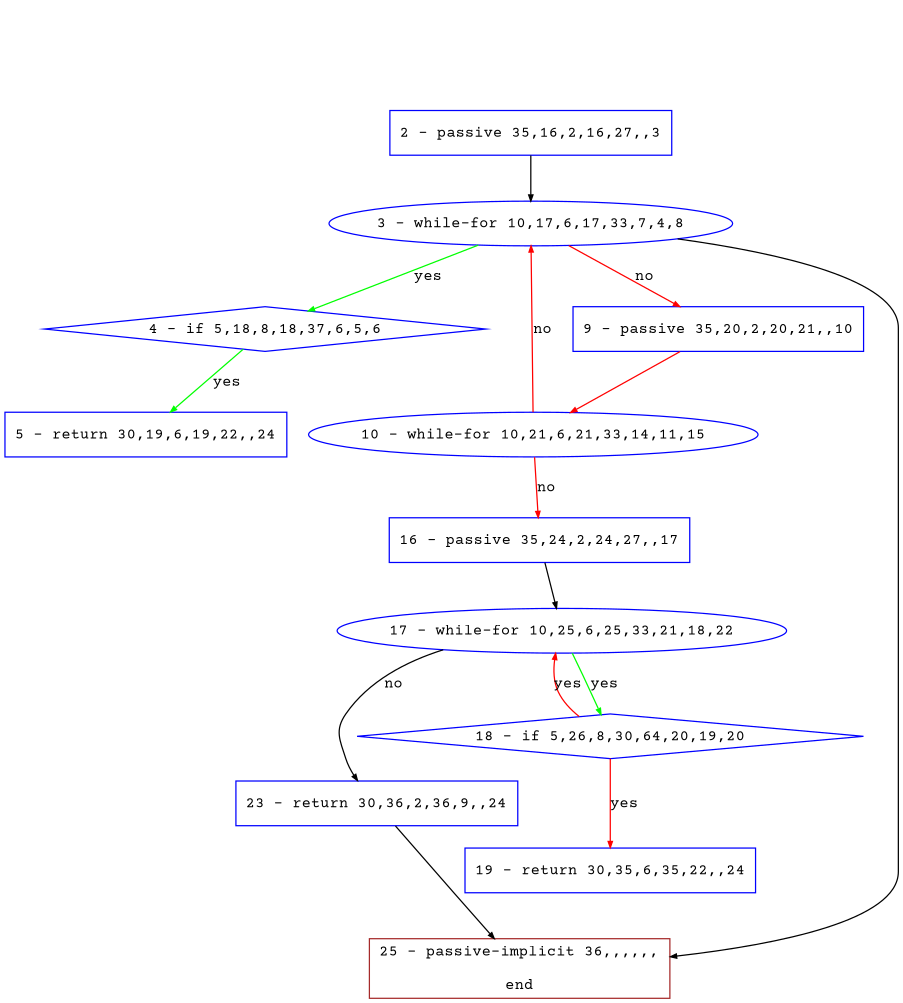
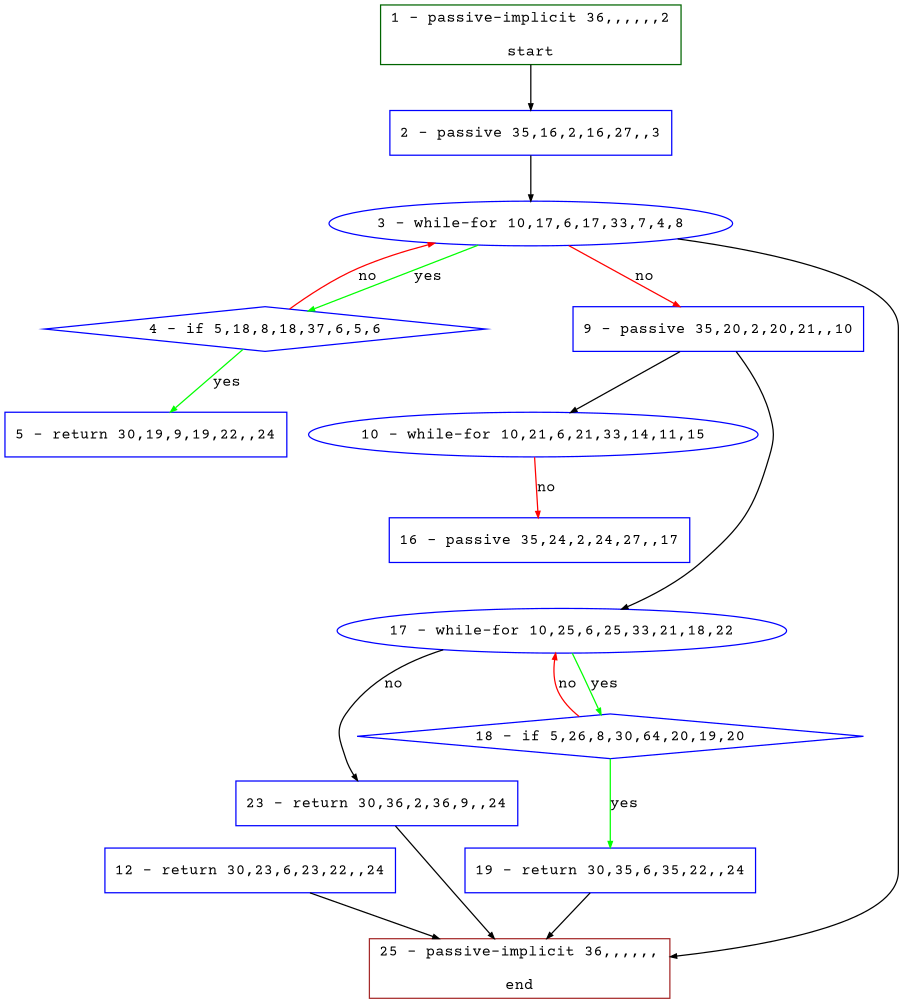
node "1 - passive-implicit 36,,,,,,2 start": added
edge "10 - while-for 10,21,6,21,33,14,11,15" -> "3 - while-for 10,17,6,17,33,7,4,8": now "4 - if 5,18,8,18,37,6,5,6" -> "3 - while-for 10,17,6,17,33,7,4,8"
edge "9 - passive 35,20,2,20,21,,10" -> "10 - while-for 10,21,6,21,33,14,11,15": color #ff0000 -> #000000
node "5 - return 30,19,6,19,22,,24": label "5 - return 30,19,6,19,22,,24" -> "5 - return 30,19,9,19,22,,24"
edge "16 - passive 35,24,2,24,27,,17" -> "17 - while-for 10,25,6,25,33,21,18,22": now "9 - passive 35,20,2,20,21,,10" -> "17 - while-for 10,25,6,25,33,21,18,22"
edge "18 - if 5,26,8,30,64,20,19,20" -> "17 - while-for 10,25,6,25,33,21,18,22": label "yes" -> "no"
edge "18 - if 5,26,8,30,64,20,19,20" -> "19 - return 30,35,6,35,22,,24": color #ff0000 -> #00ff00
node "12 - return 30,23,6,23,22,,24": added
edge "19 - return 30,35,6,35,22,,24" -> "25 - passive-implicit 36,,,,,, end": added
